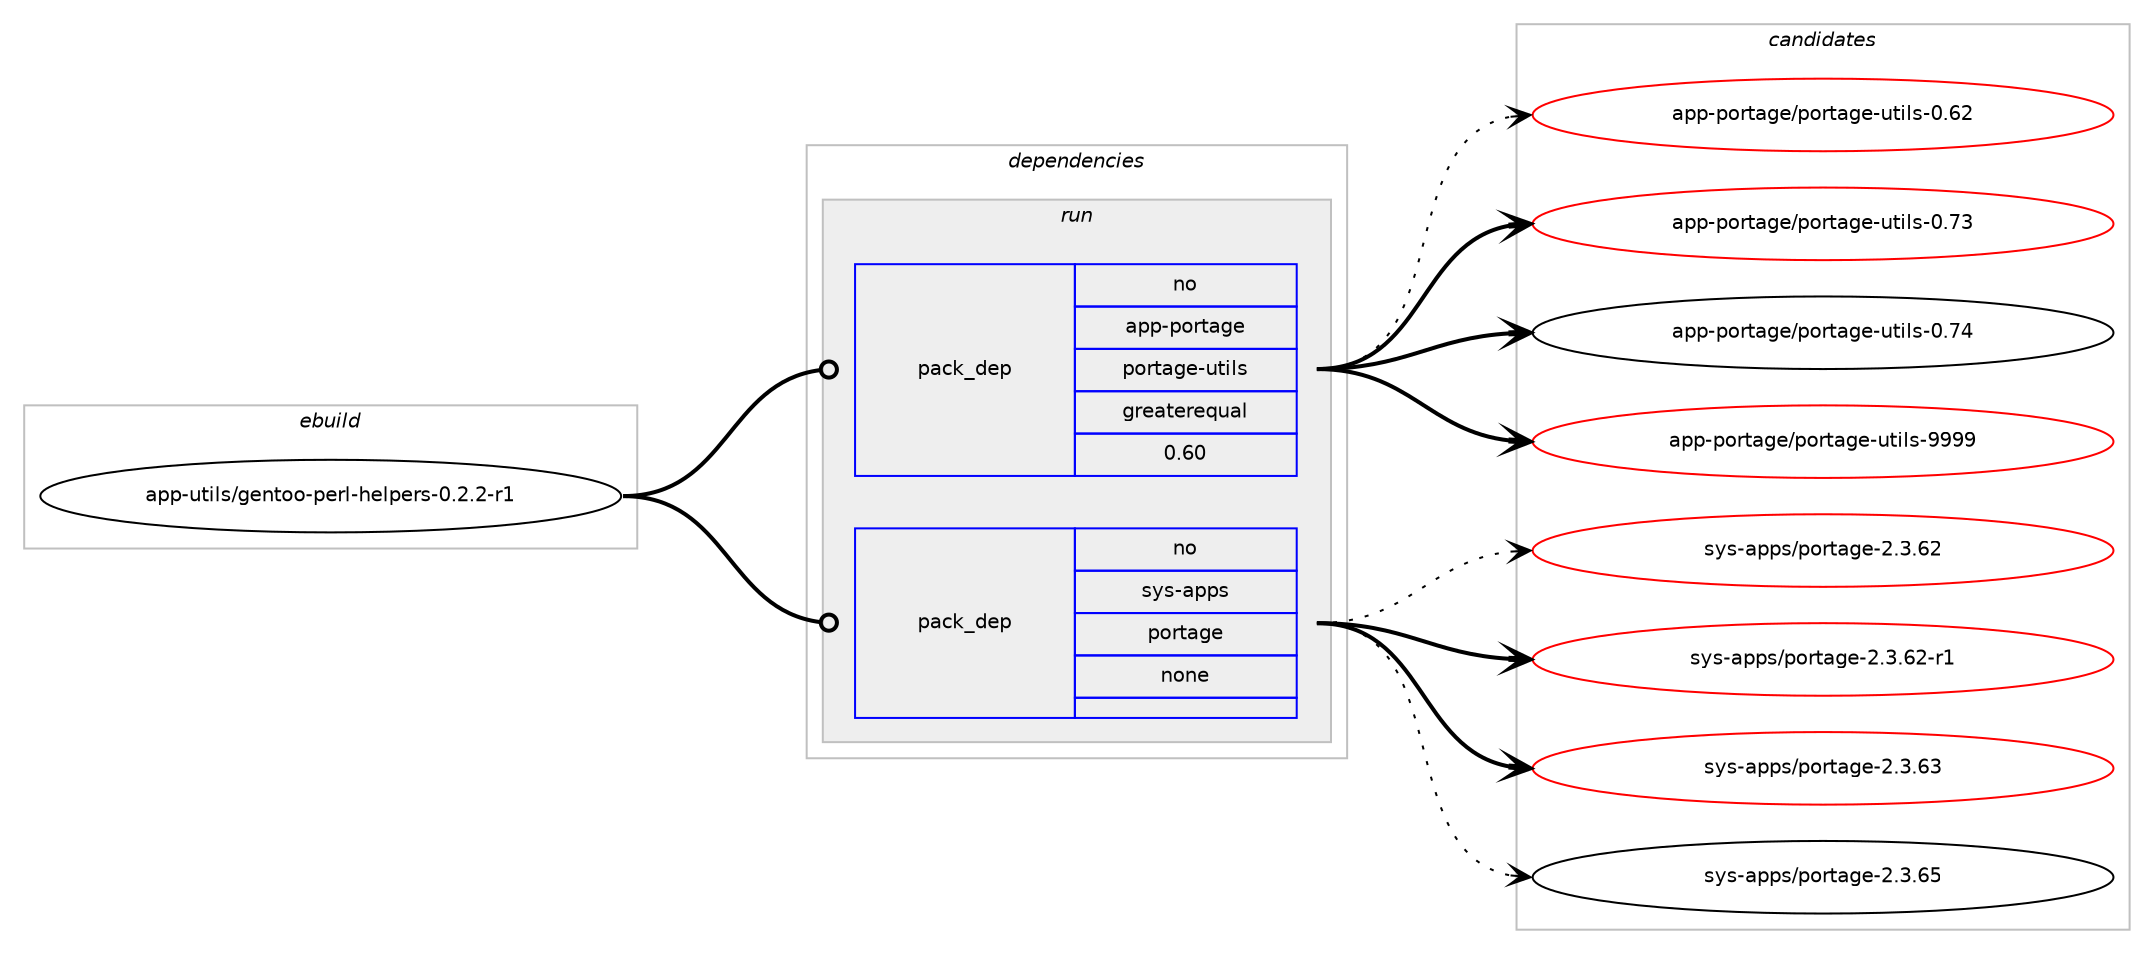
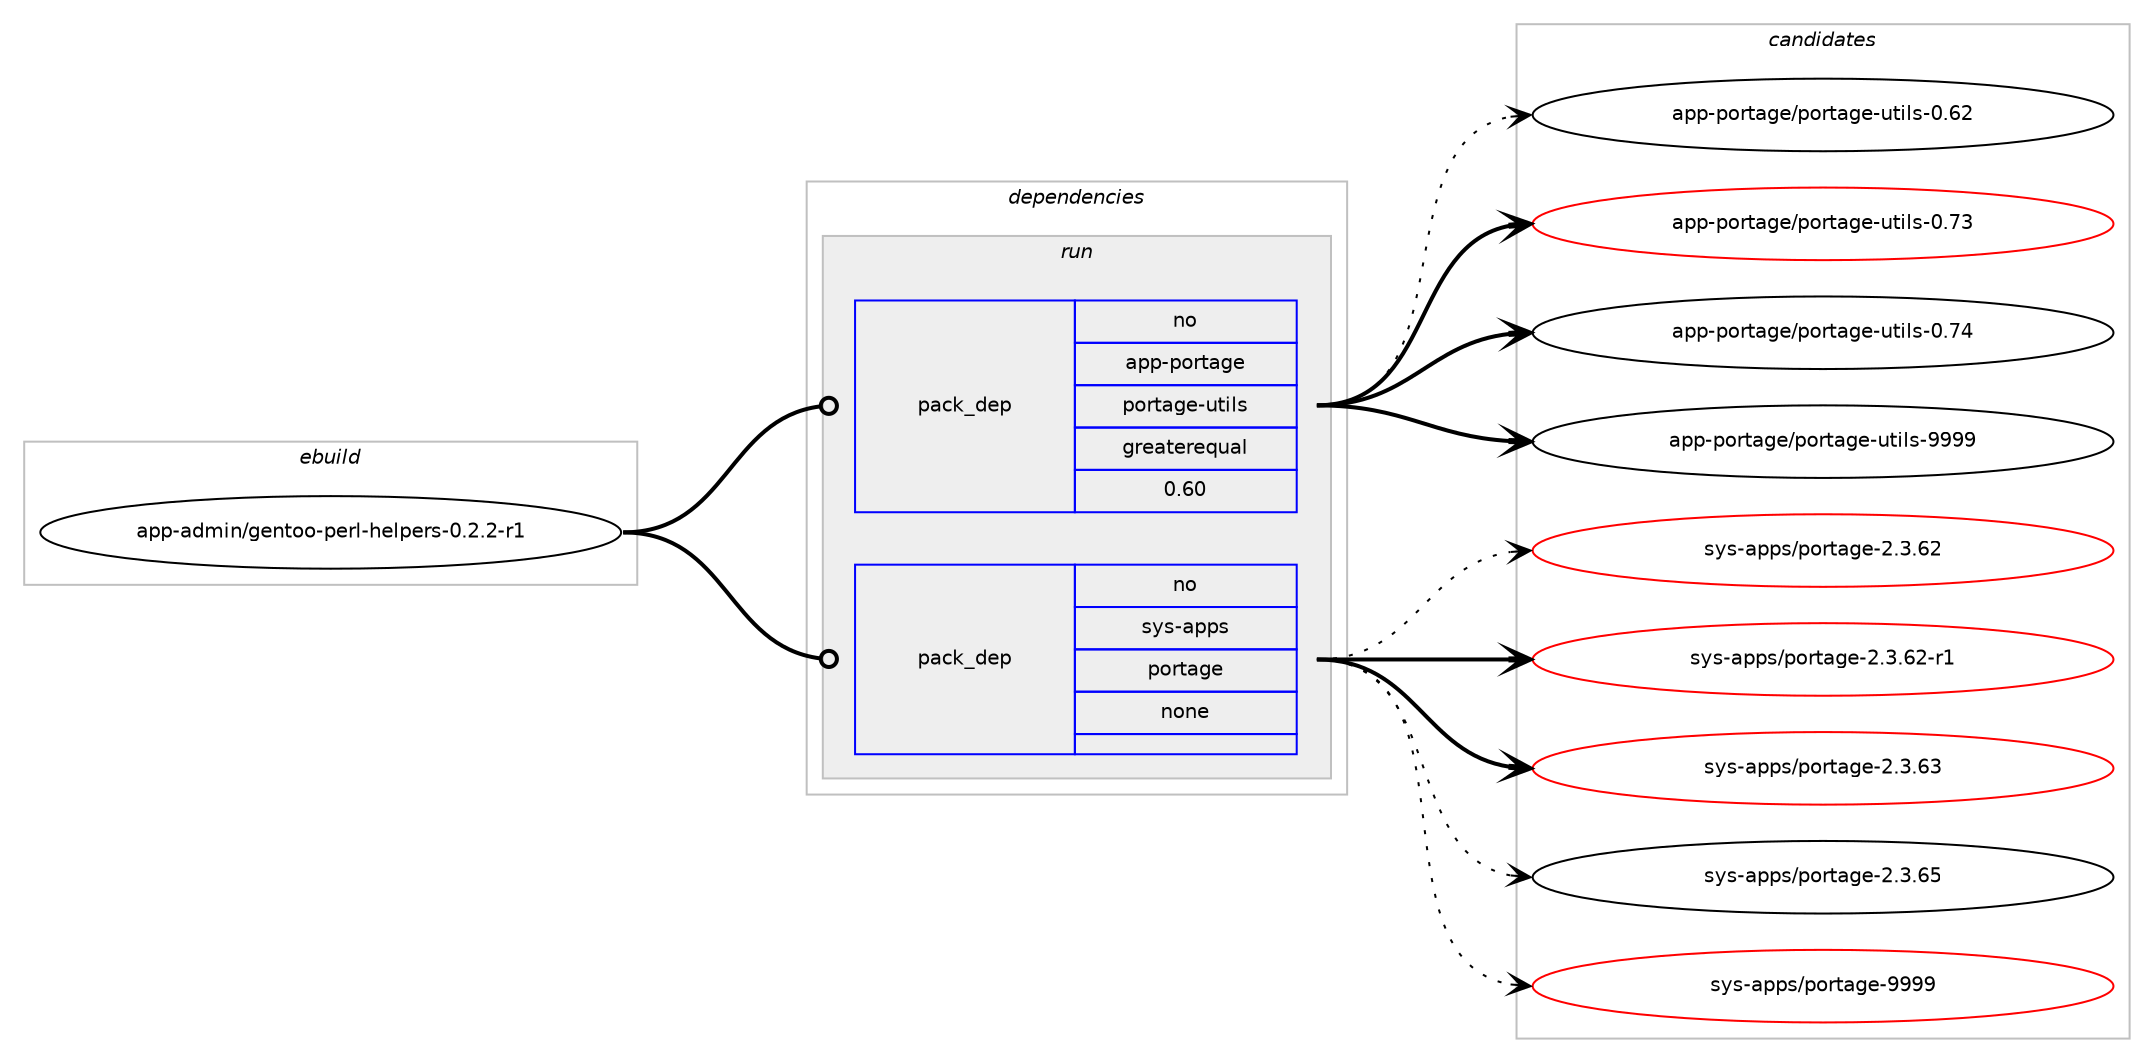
node "app-portage/portage-utils-0.62": color red -> black
node "app-portage/portage-utils-9999": color red -> black
node "app-utils/gentoo-perl-helpers-0.2.2-r1": label "app-utils/gentoo-perl-helpers-0.2.2-r1" -> "app-admin/gentoo-perl-helpers-0.2.2-r1"
node "sys-apps/portage-9999": added
